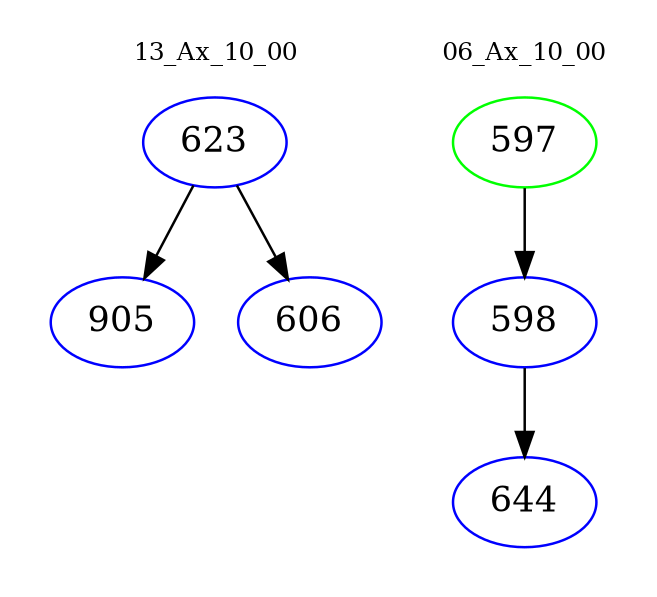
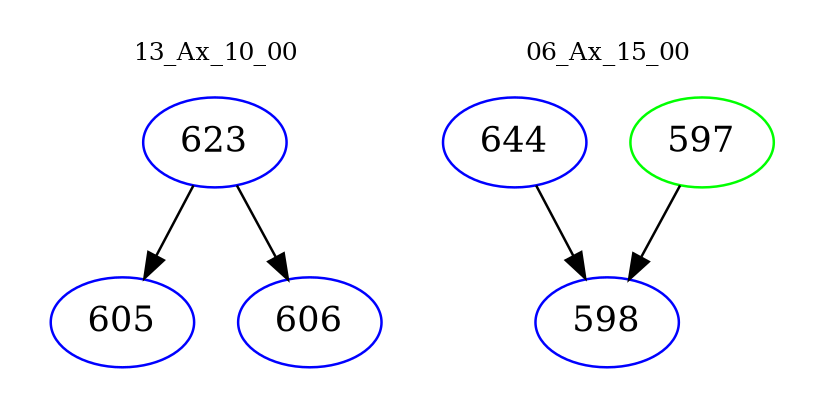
cluster "06_Ax_10_00": label "06_Ax_10_00" -> "06_Ax_15_00"
node "905": label "905" -> "605"
edge "598" -> "644": reversed
